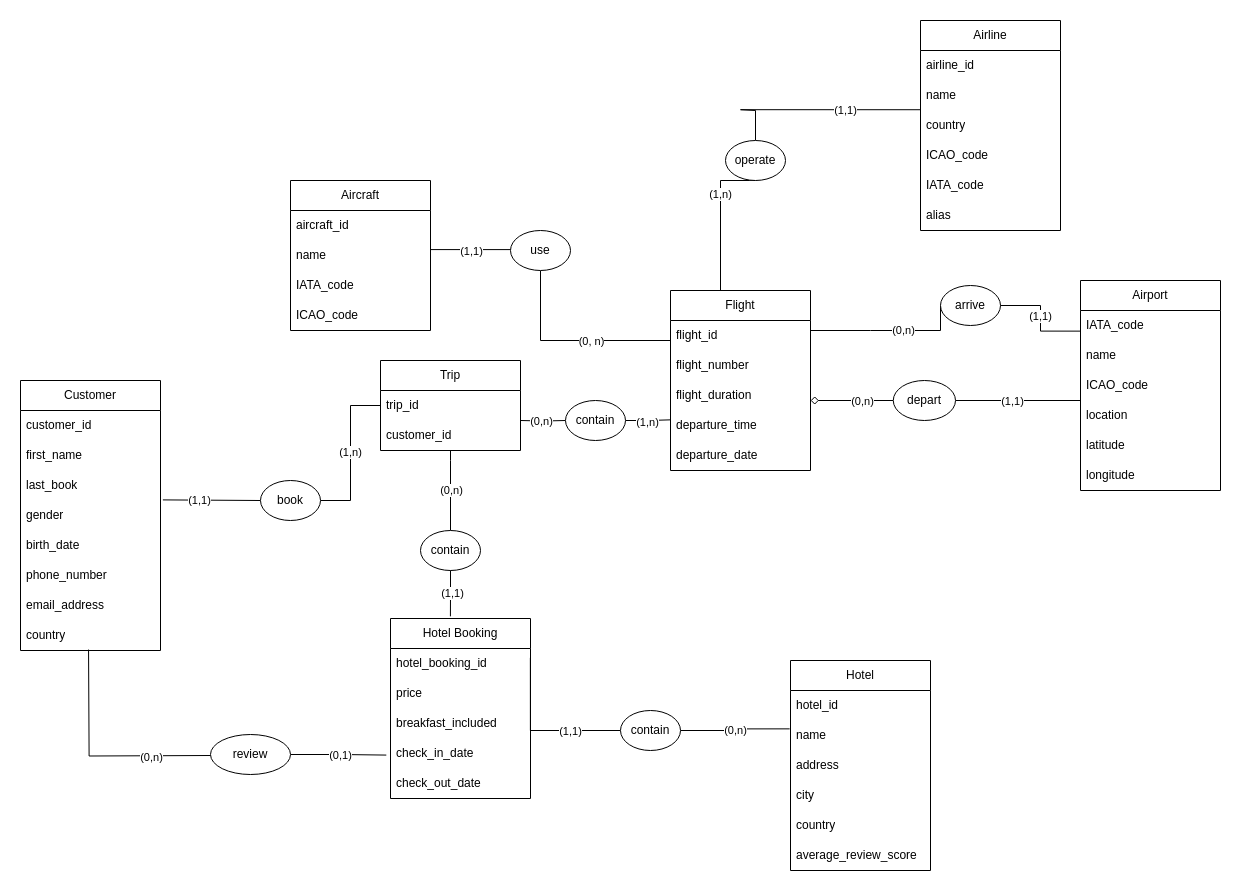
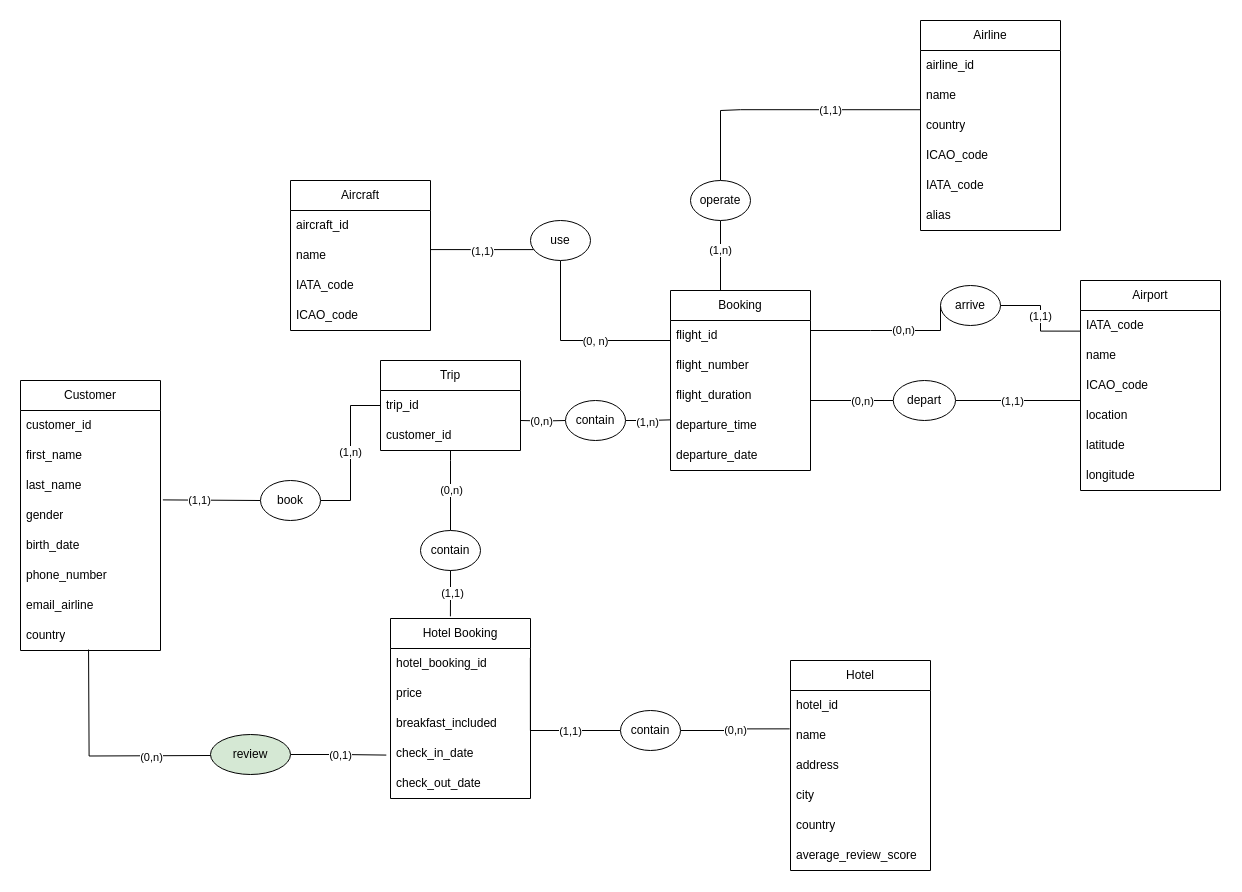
node "operate": moved (756, 161) -> (721, 201)
node "use": moved (541, 251) -> (561, 241)
node "Flight": label "Flight" -> "Booking"
edge "depart" -> "flight_duration": arrowhead diamond -> none
node "last_book": label "last_book" -> "last_name"
node "email_address": label "email_address" -> "email_airline"
node "review": fillcolor #ffffff -> #d5e8d4
